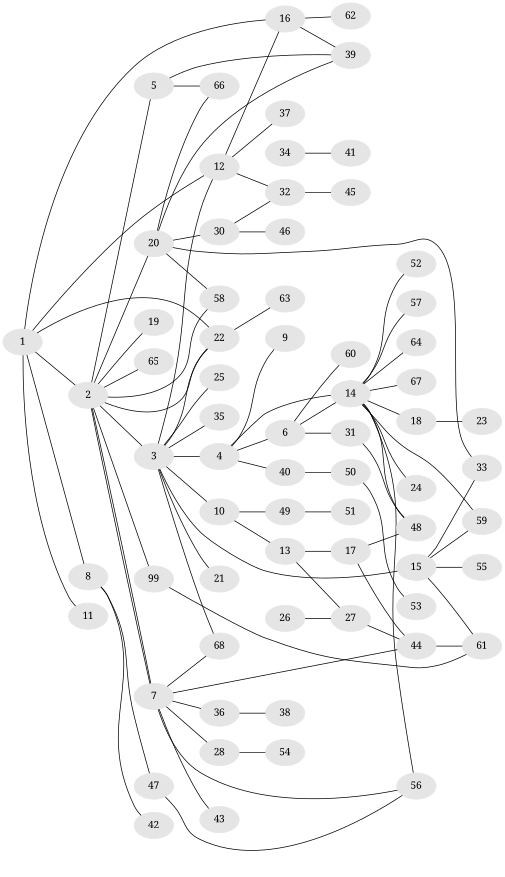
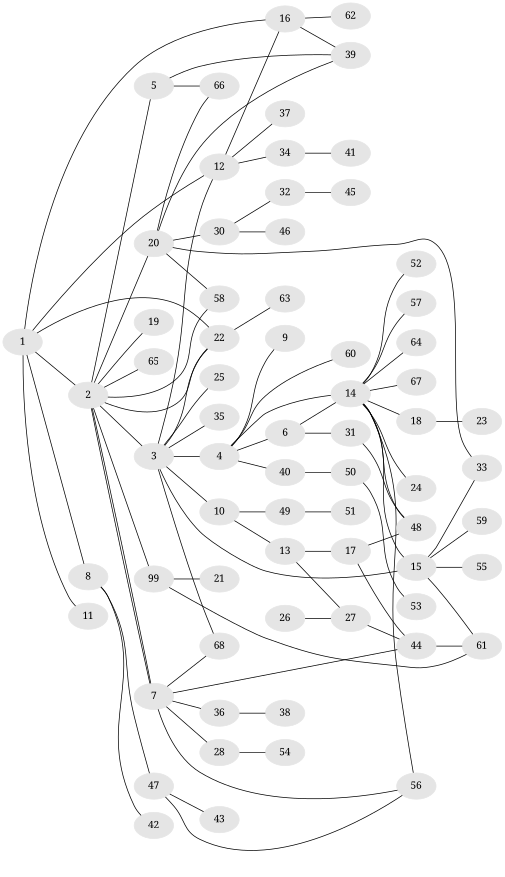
edge "12" -- "32": now "12" -- "34"
edge "60" -- "6": now "60" -- "4"
edge "14" -- "59": now "14" -- "15"
edge "3" -- "21": now "99" -- "21"
edge "7" -- "43": now "47" -- "43"
